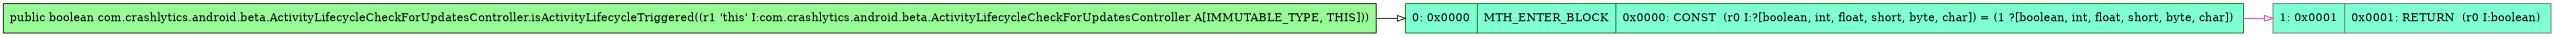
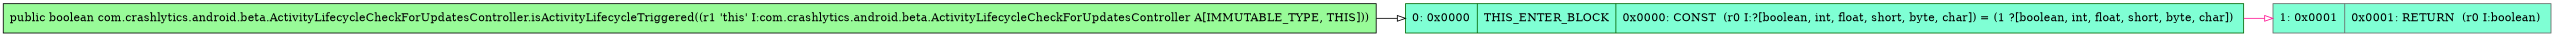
node "0: 0x0000": text "MTH_ENTER_BLOCK" -> "THIS_ENTER_BLOCK"
